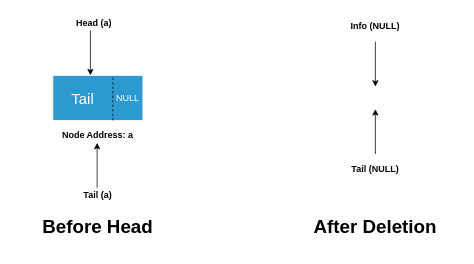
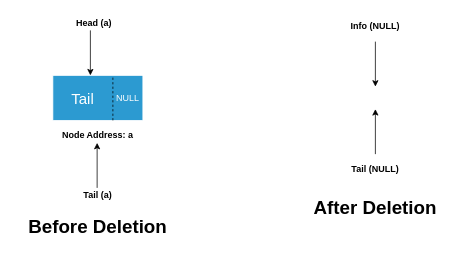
node "Before Head": label "Before Head" -> "Before Deletion"
node "After Deletion": moved (375, 225) -> (375, 207)
